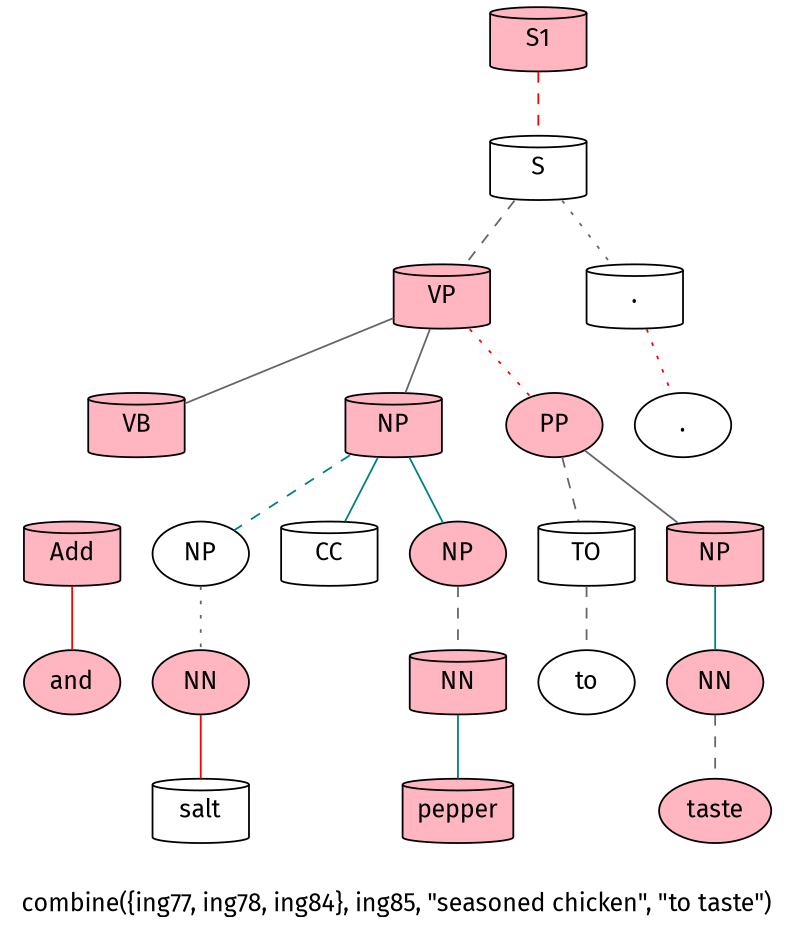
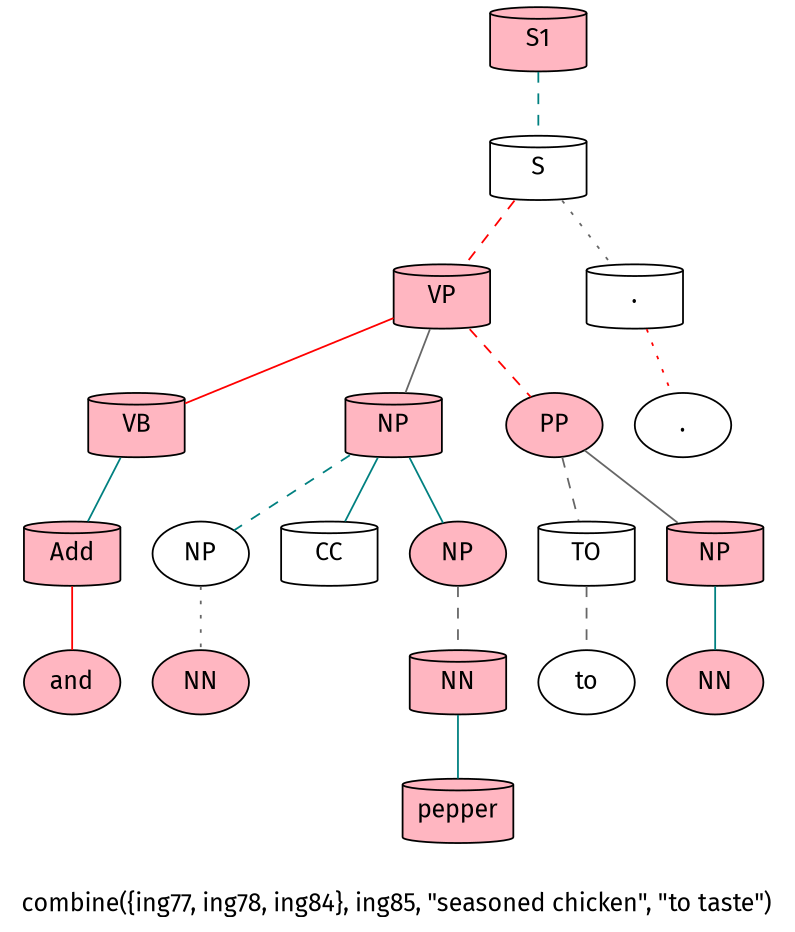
edge "S1" -- "S": color red -> teal
edge "S" -- "VP": color gray40 -> red
edge "VP" -- "VB": color gray40 -> red
edge "VP" -- "PP": style dotted -> dashed
edge "VB" -- "Add": added
node "salt": removed
node "taste": removed
